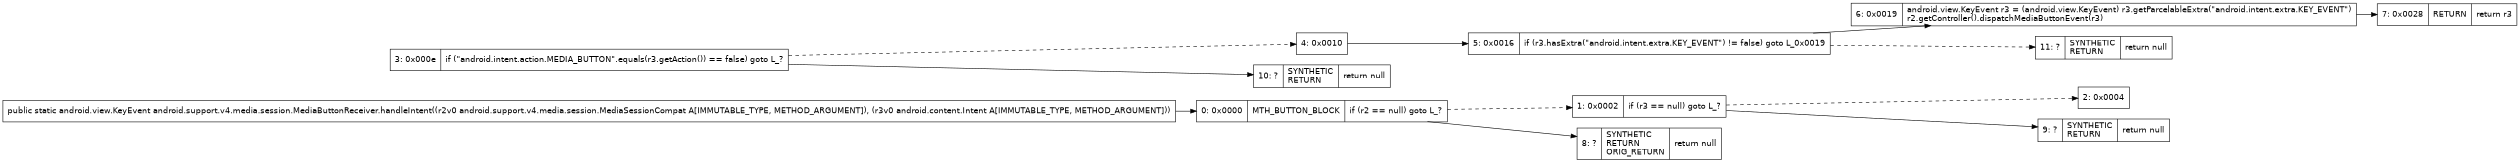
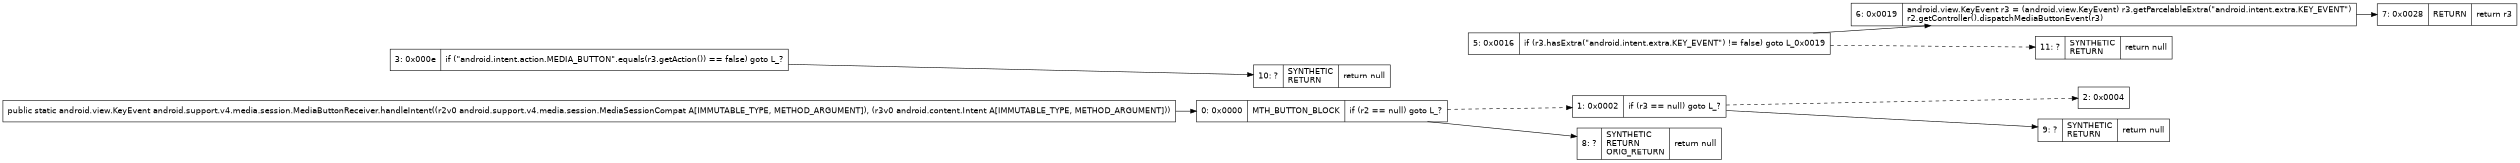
node "4: 0x0010": removed
